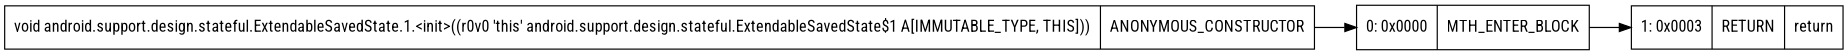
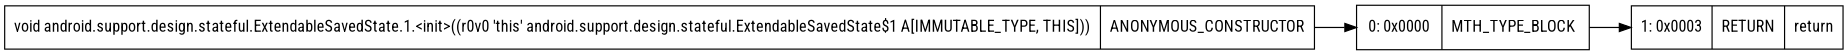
node "0: 0x0000": text "MTH_ENTER_BLOCK" -> "MTH_TYPE_BLOCK"
